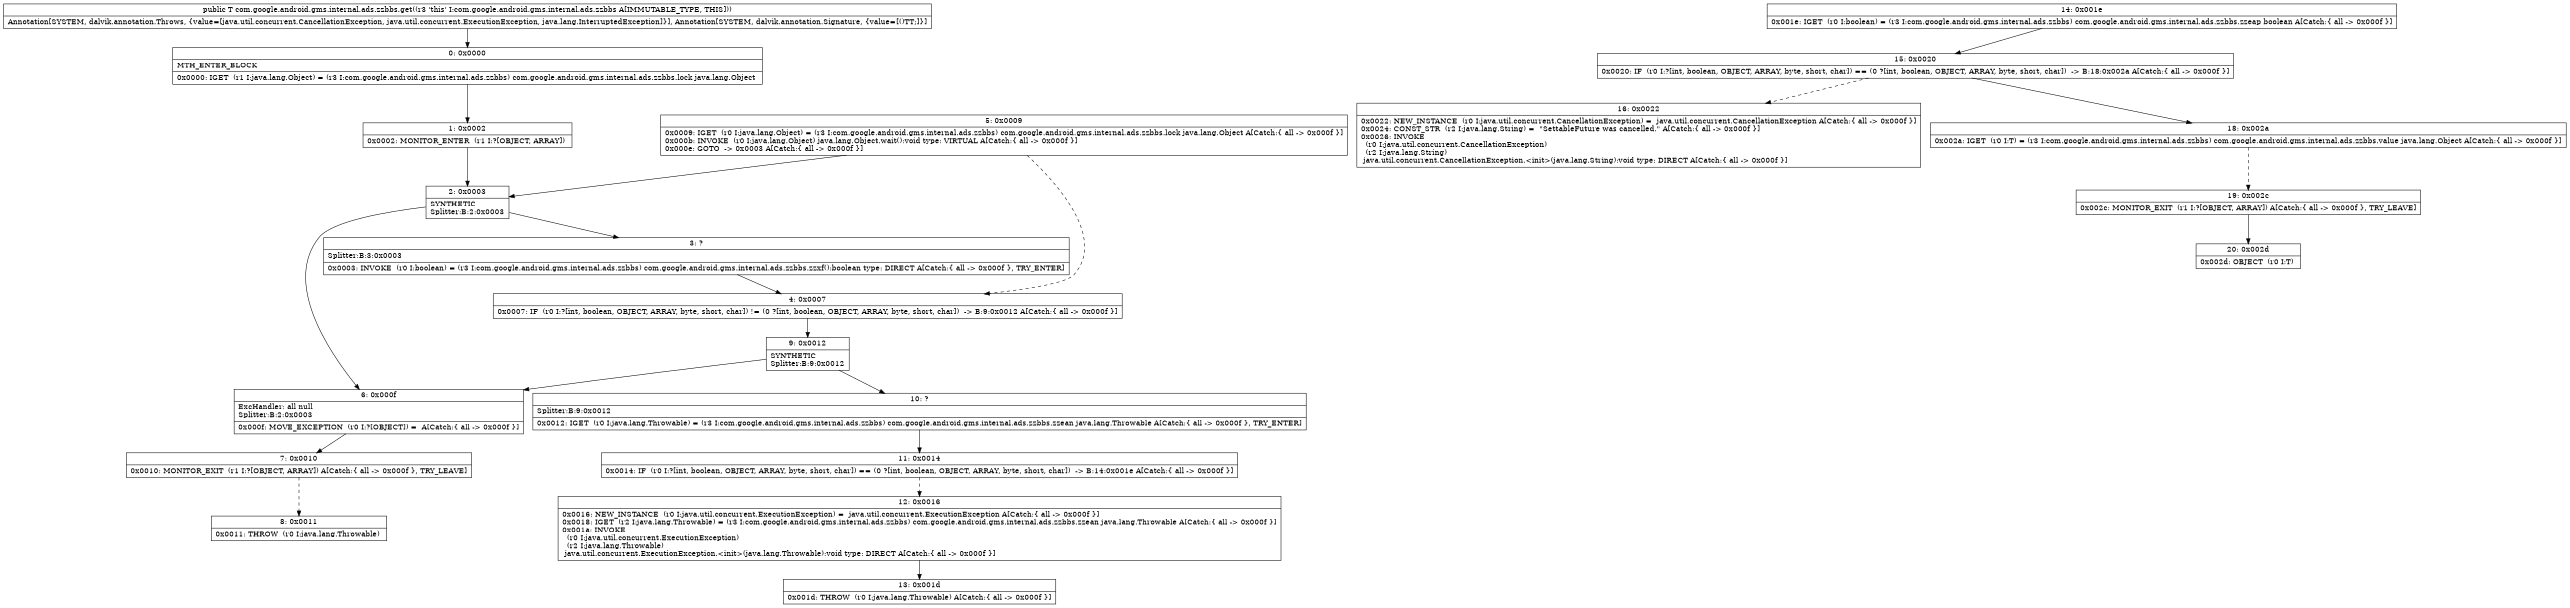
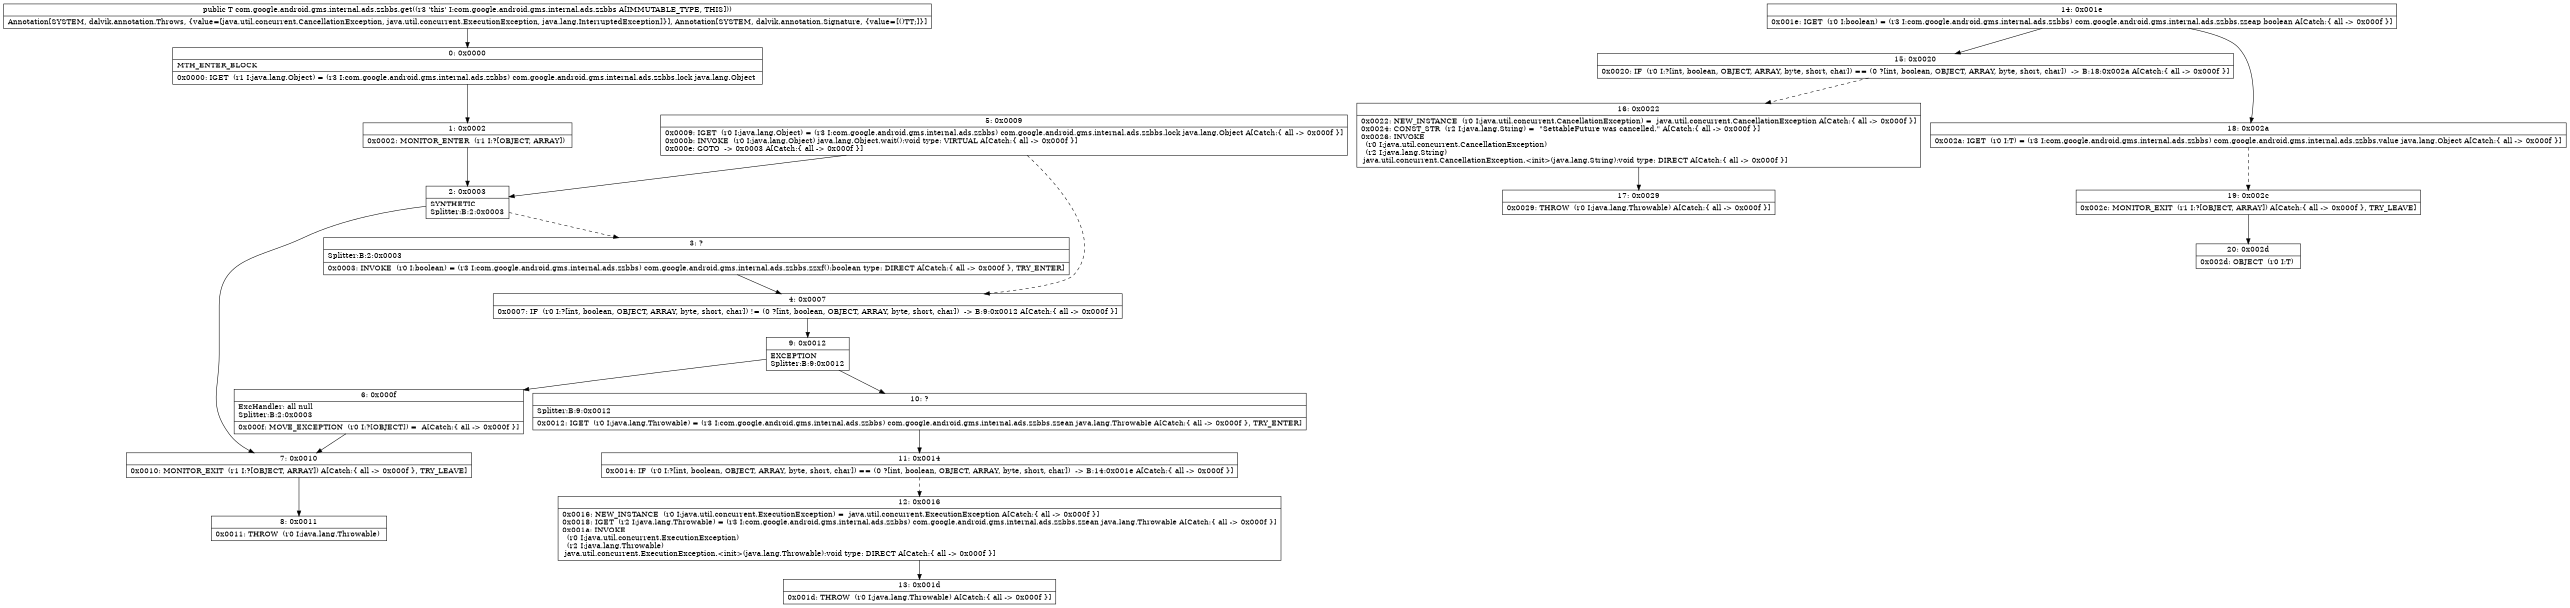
edge "15: 0x0020" -> "18: 0x002a": now "14: 0x001e" -> "18: 0x002a"
node "17: 0x0029": added
edge "2: 0x0003" -> "3: ?": style solid -> dashed
node "3: ?": text "Splitter:B:3:0x0003" -> "Splitter:B:2:0x0003"
edge "2: 0x0003" -> "6: 0x000f": now "2: 0x0003" -> "7: 0x0010"
node "9: 0x0012": text "SYNTHETIC" -> "EXCEPTION"
edge "7: 0x0010" -> "8: 0x0011": style dashed -> solid
